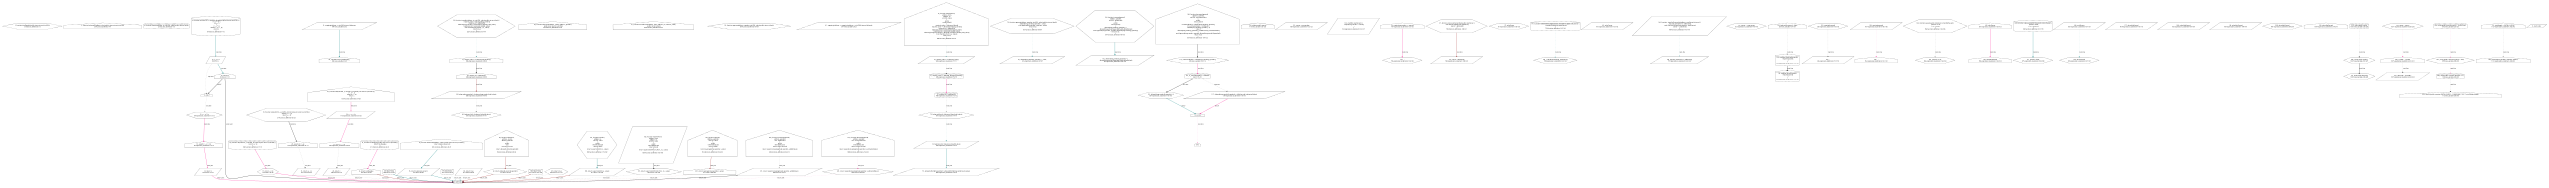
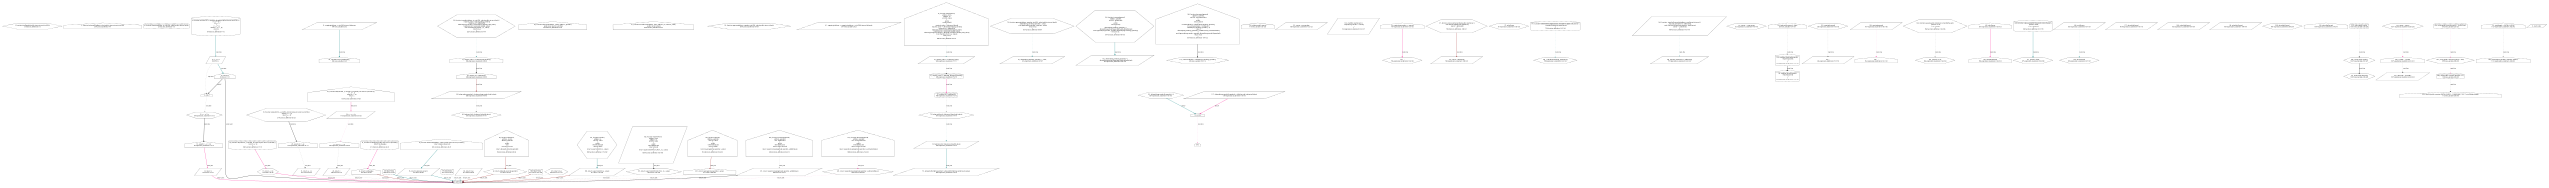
node "141_ onlyOwner 781-expression_statement-142-142": removed
node "114_ if__subtractedValue >= oldValue 662-if-115-119": removed
edge "12_ c = _a * _b; 89-expression_statement-13-13" -> "13_ assert(c / _a == _b); 95-expression_statement-14-14": color deeppink -> black
edge "24_ c = _a + _b; 173-expression_statement-25-25" -> "25_ assert(c >= _a); 179-expression_statement-26-26": style bold -> dotted
